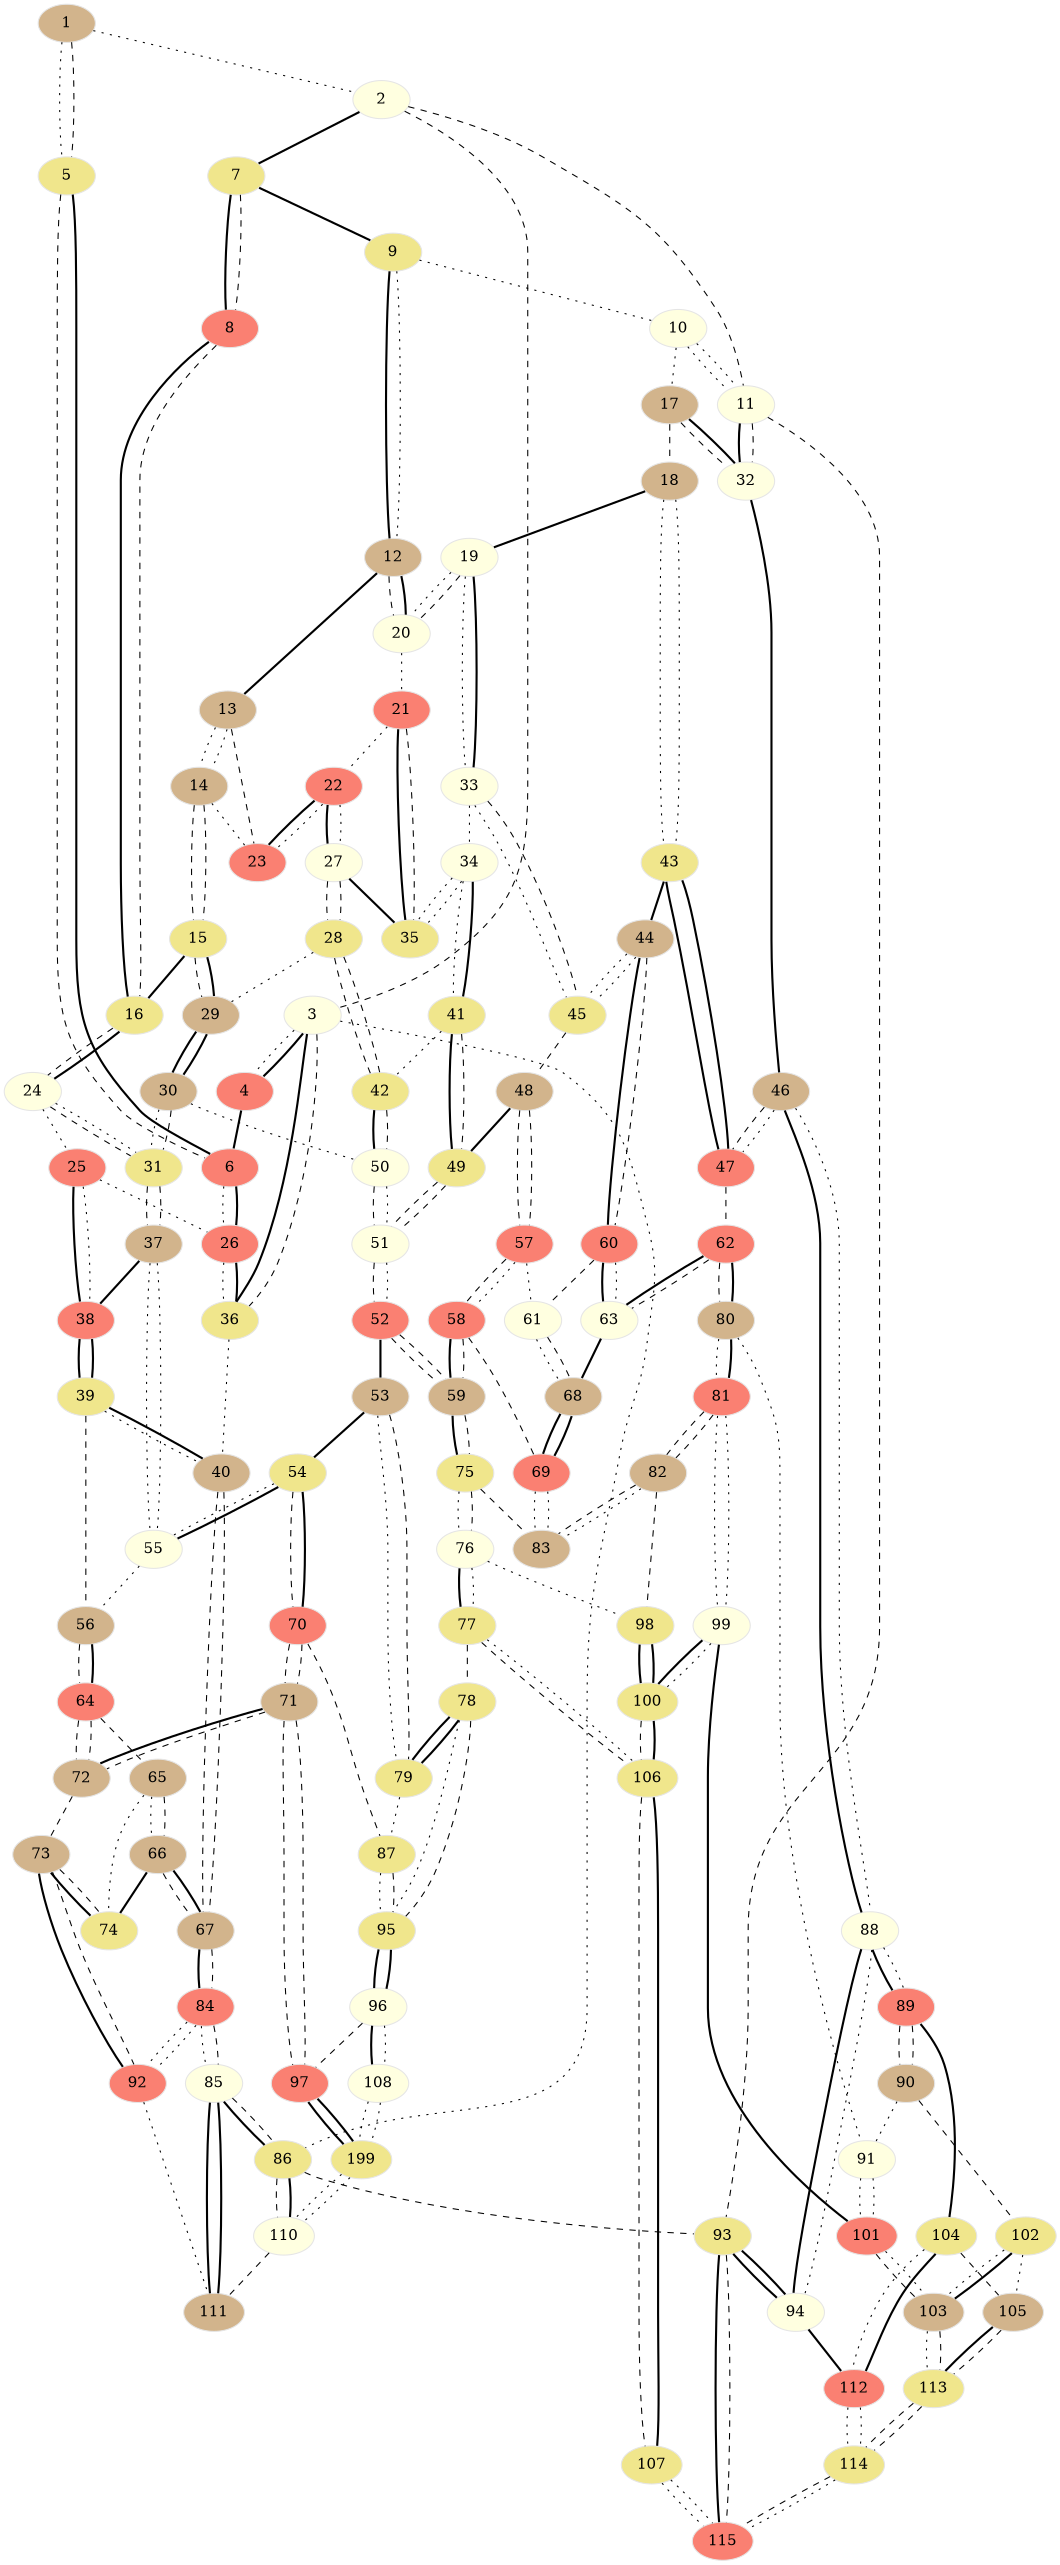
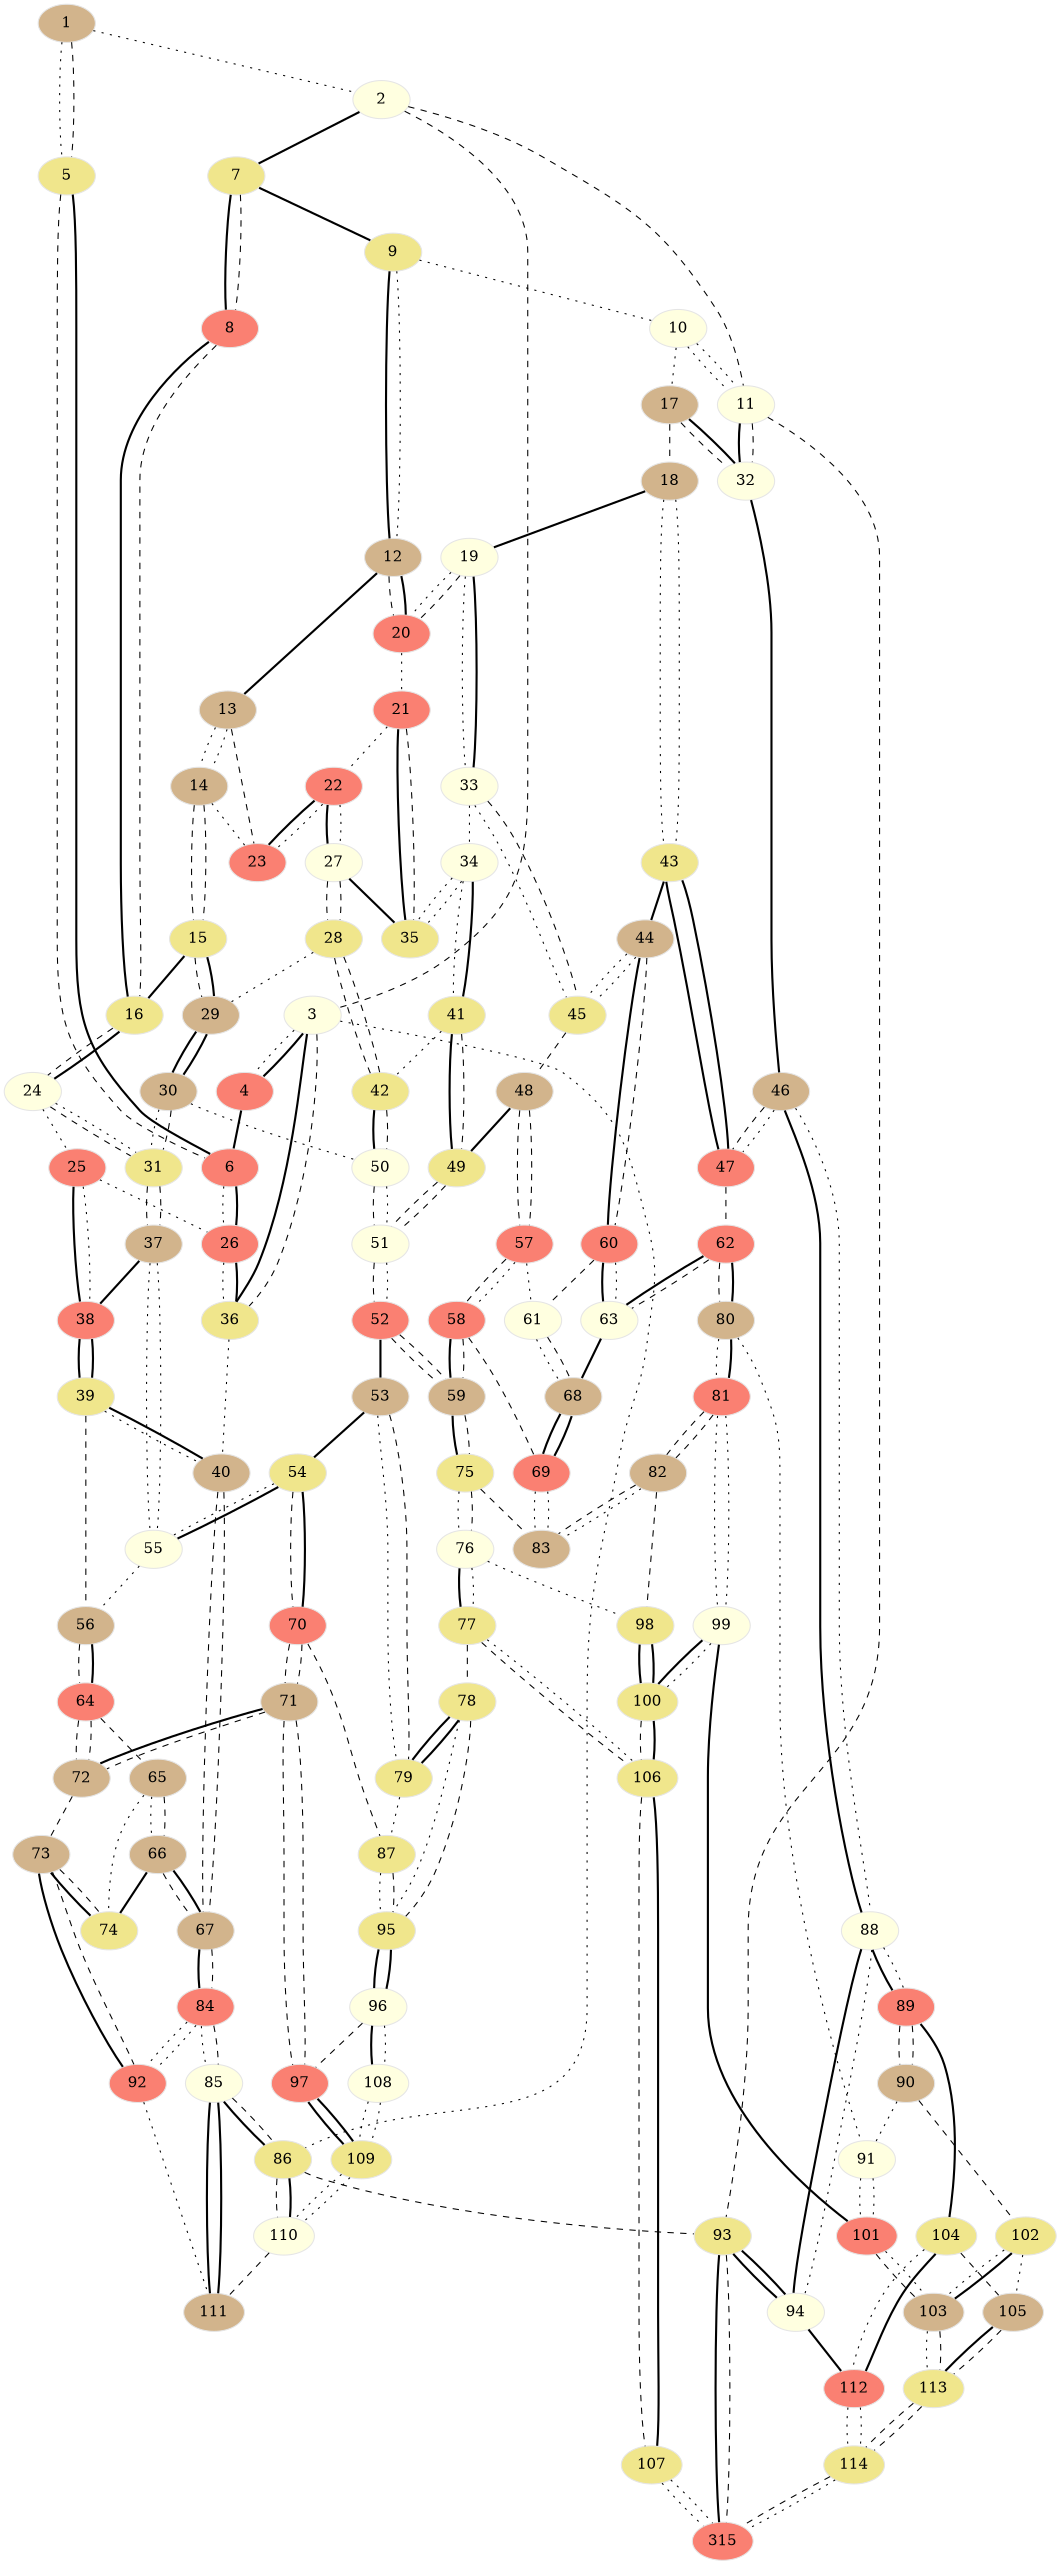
node "20": fillcolor lightyellow -> salmon
node "199": label "199" -> "109"
node "115": label "115" -> "315"
